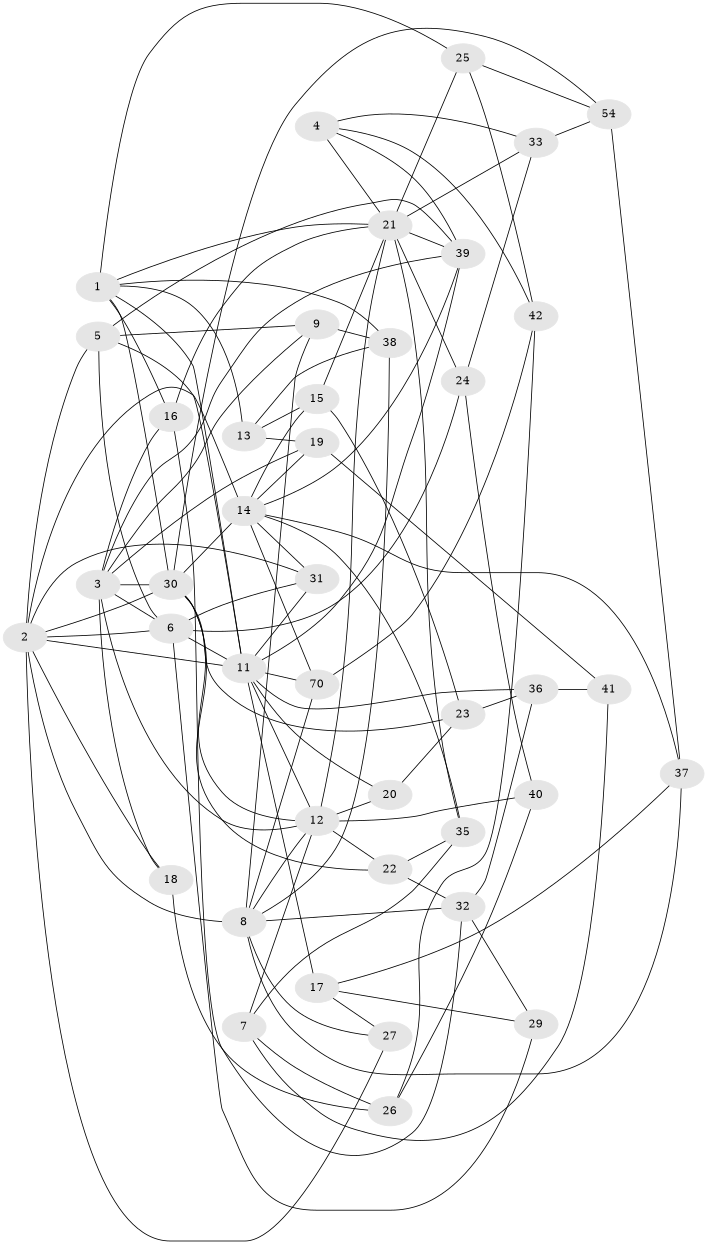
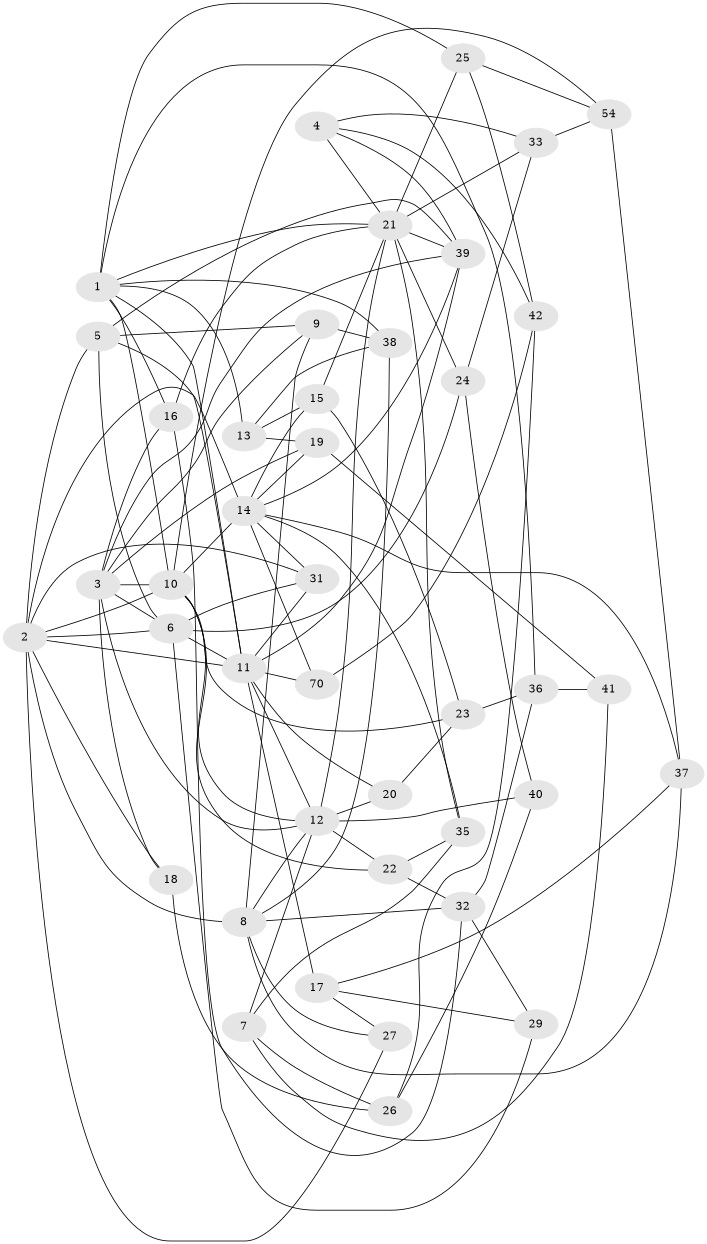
node "30": label "30" -> "10"
edge "11" -- "36": now "1" -- "36"
edge "70" -- "8": removed
